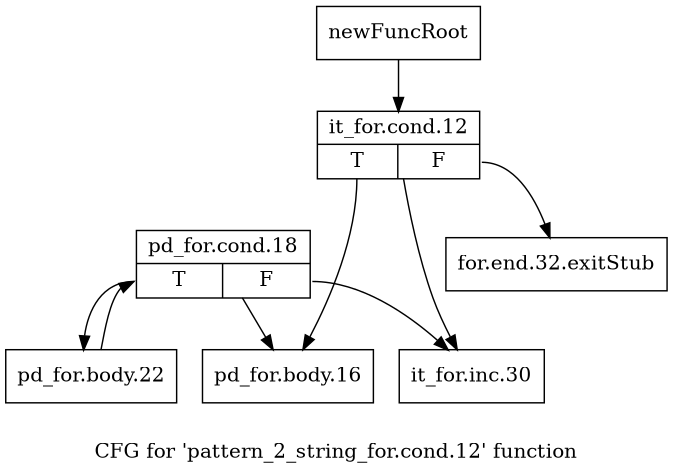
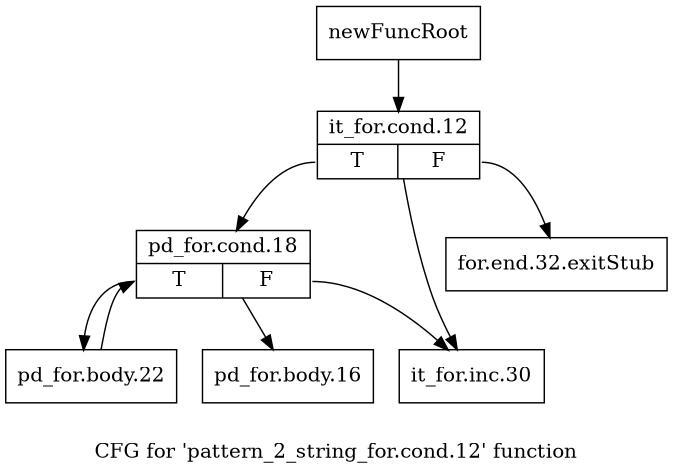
edge "it_for.cond.12" -> "pd_for.body.16": now "it_for.cond.12" -> "pd_for.cond.18"
